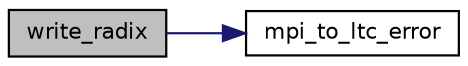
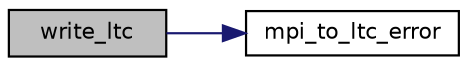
node "write_radix": label "write_radix" -> "write_ltc"
